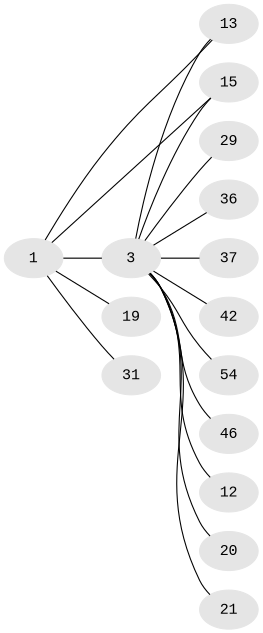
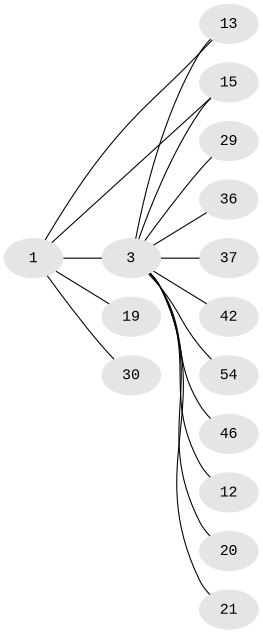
node "31": label "31" -> "30"
